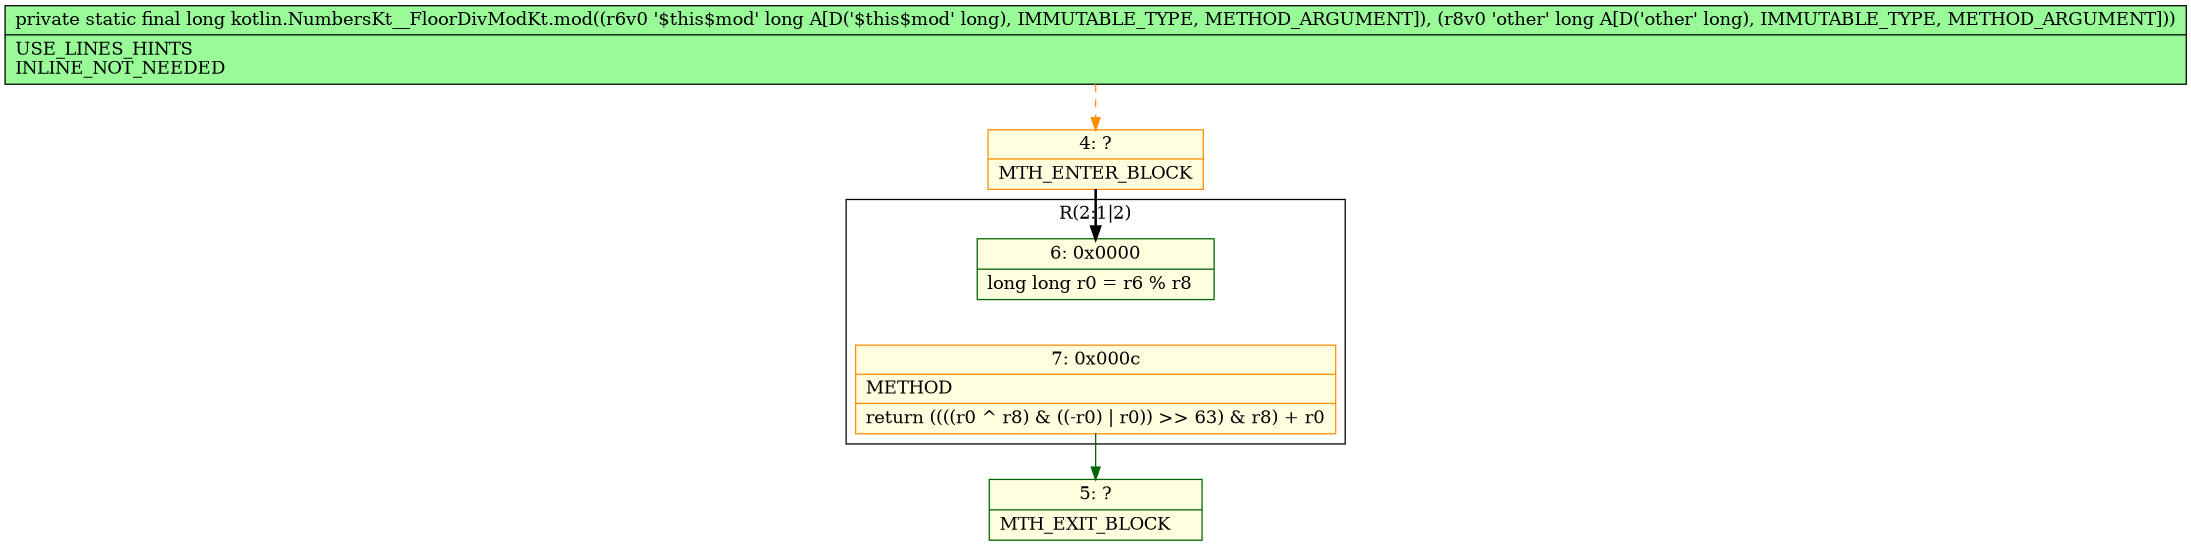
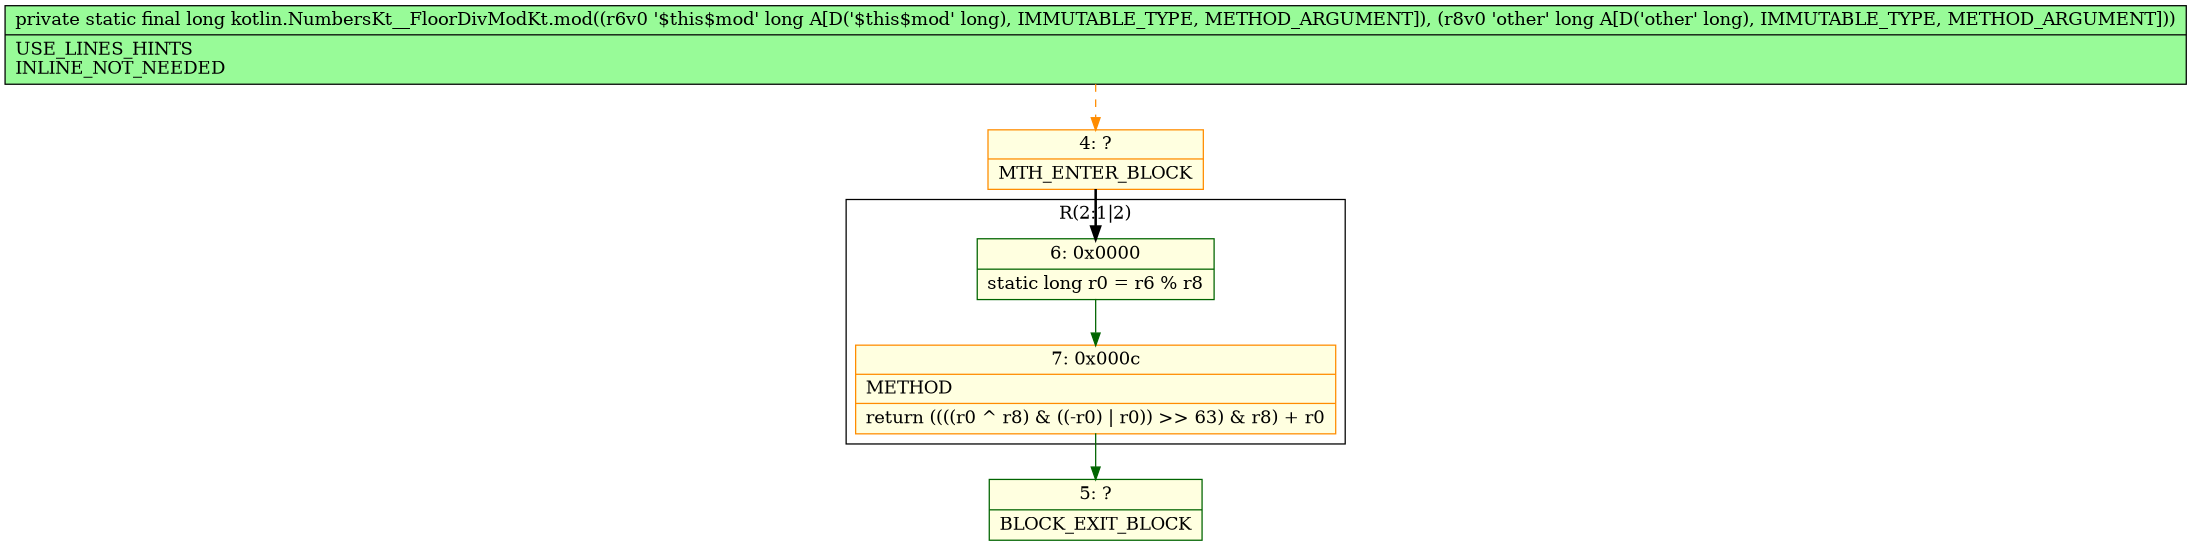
node "6: 0x0000": text "long long r0 = r6 % r8" -> "static long r0 = r6 % r8"
edge "6: 0x0000" -> "7: 0x000c": added
node "5: ?": text "MTH_EXIT_BLOCK" -> "BLOCK_EXIT_BLOCK"
